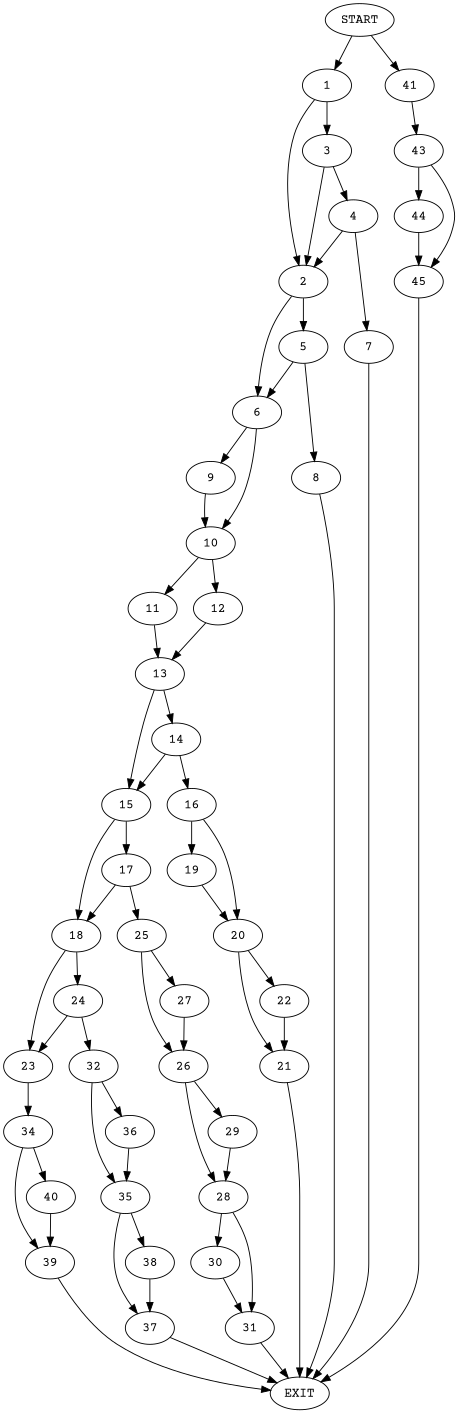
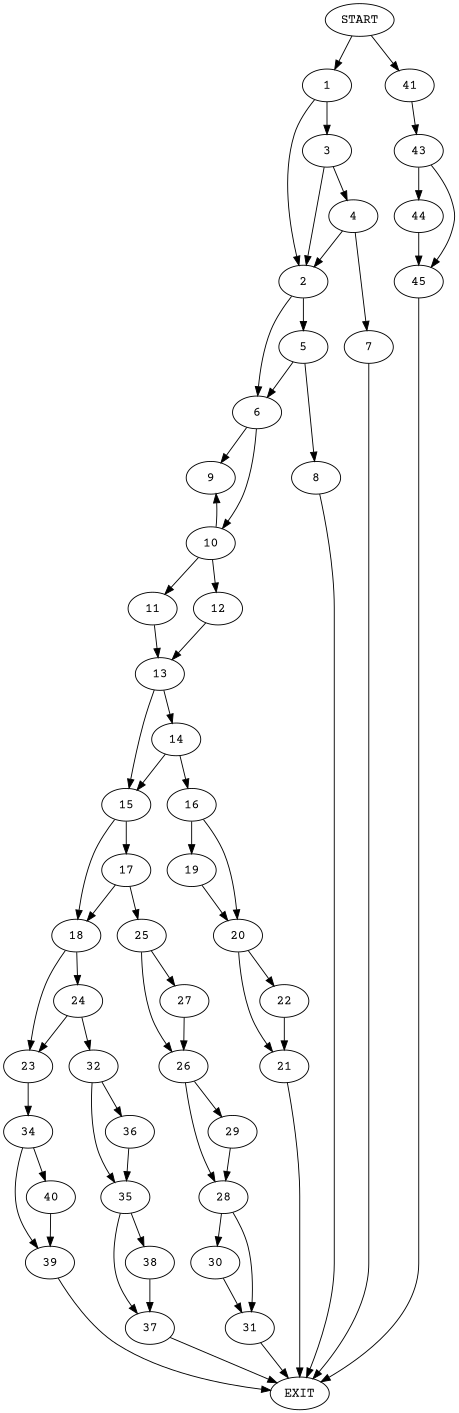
edge "9" -> "10": reversed
